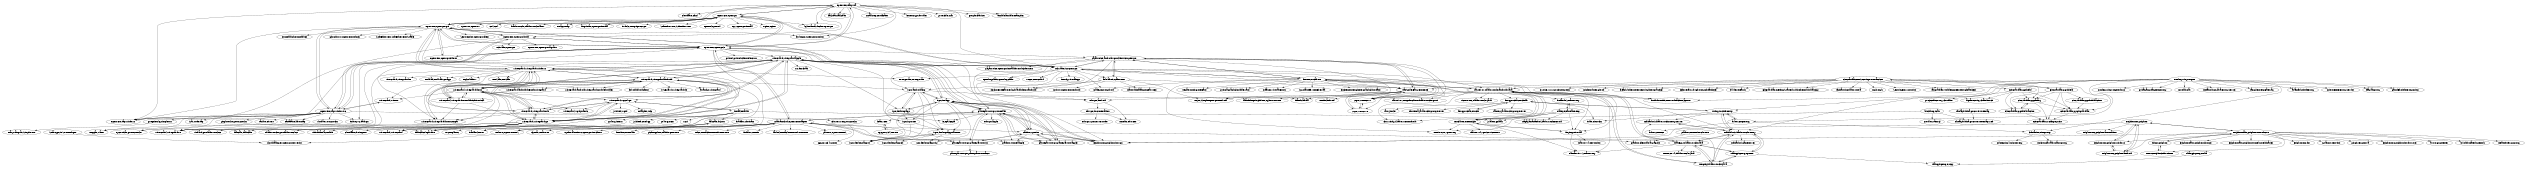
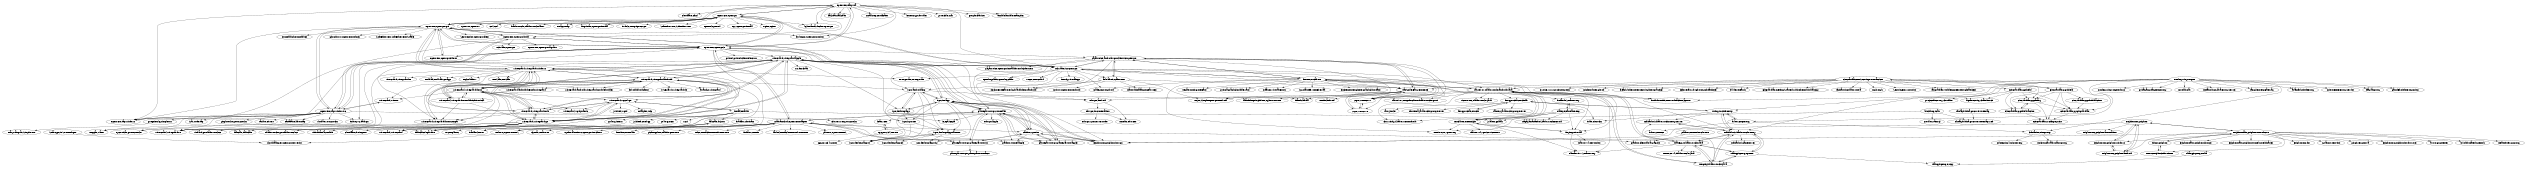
edge "FlowerWrong/tun2socks" -> "cgcym1234/vpn_ss": now "cgcym1234/YYVPN" -> "cgcym1234/vpn_ss"
